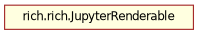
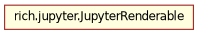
node "rich.rich.JupyterRenderable": label "rich.rich.JupyterRenderable" -> "rich.jupyter.JupyterRenderable"
